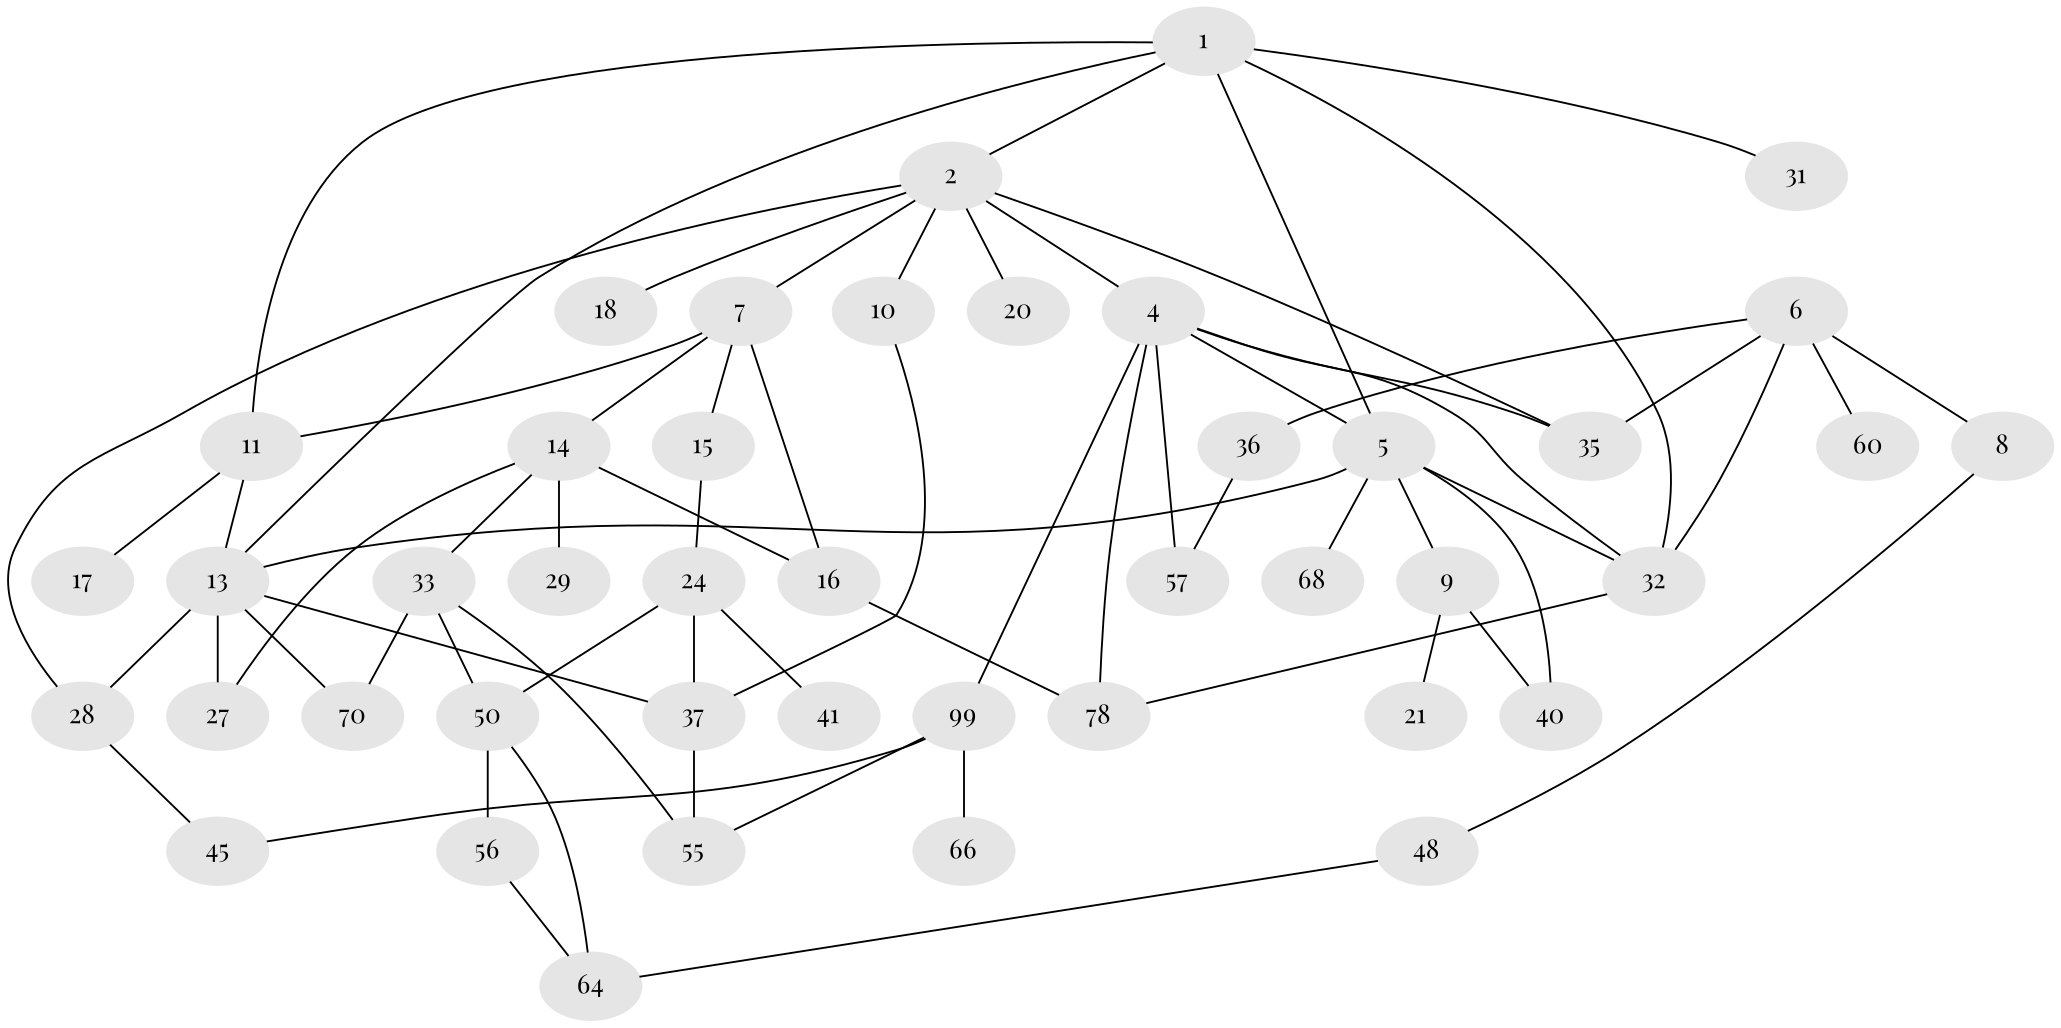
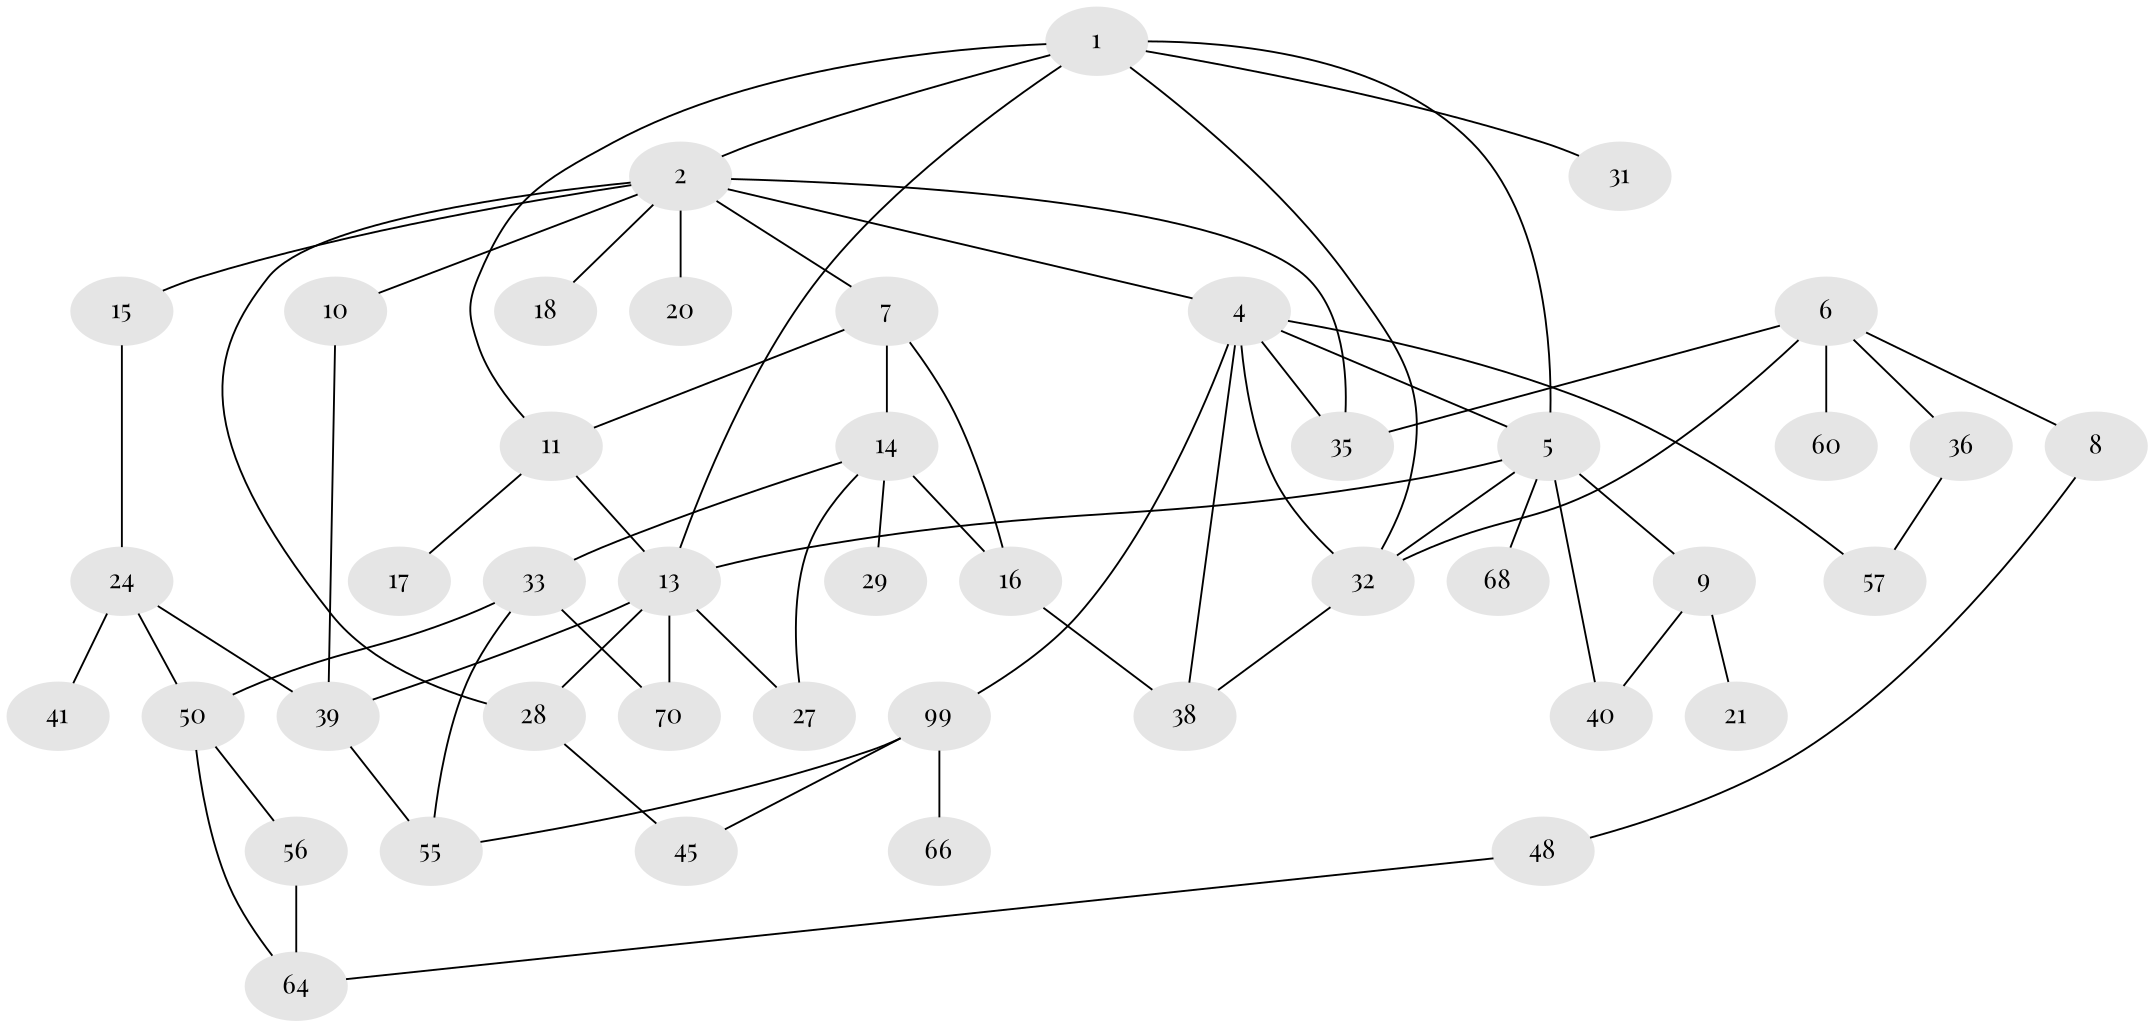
edge "7" -- "15": now "2" -- "15"
node "37": label "37" -> "39"
node "78": label "78" -> "38"
